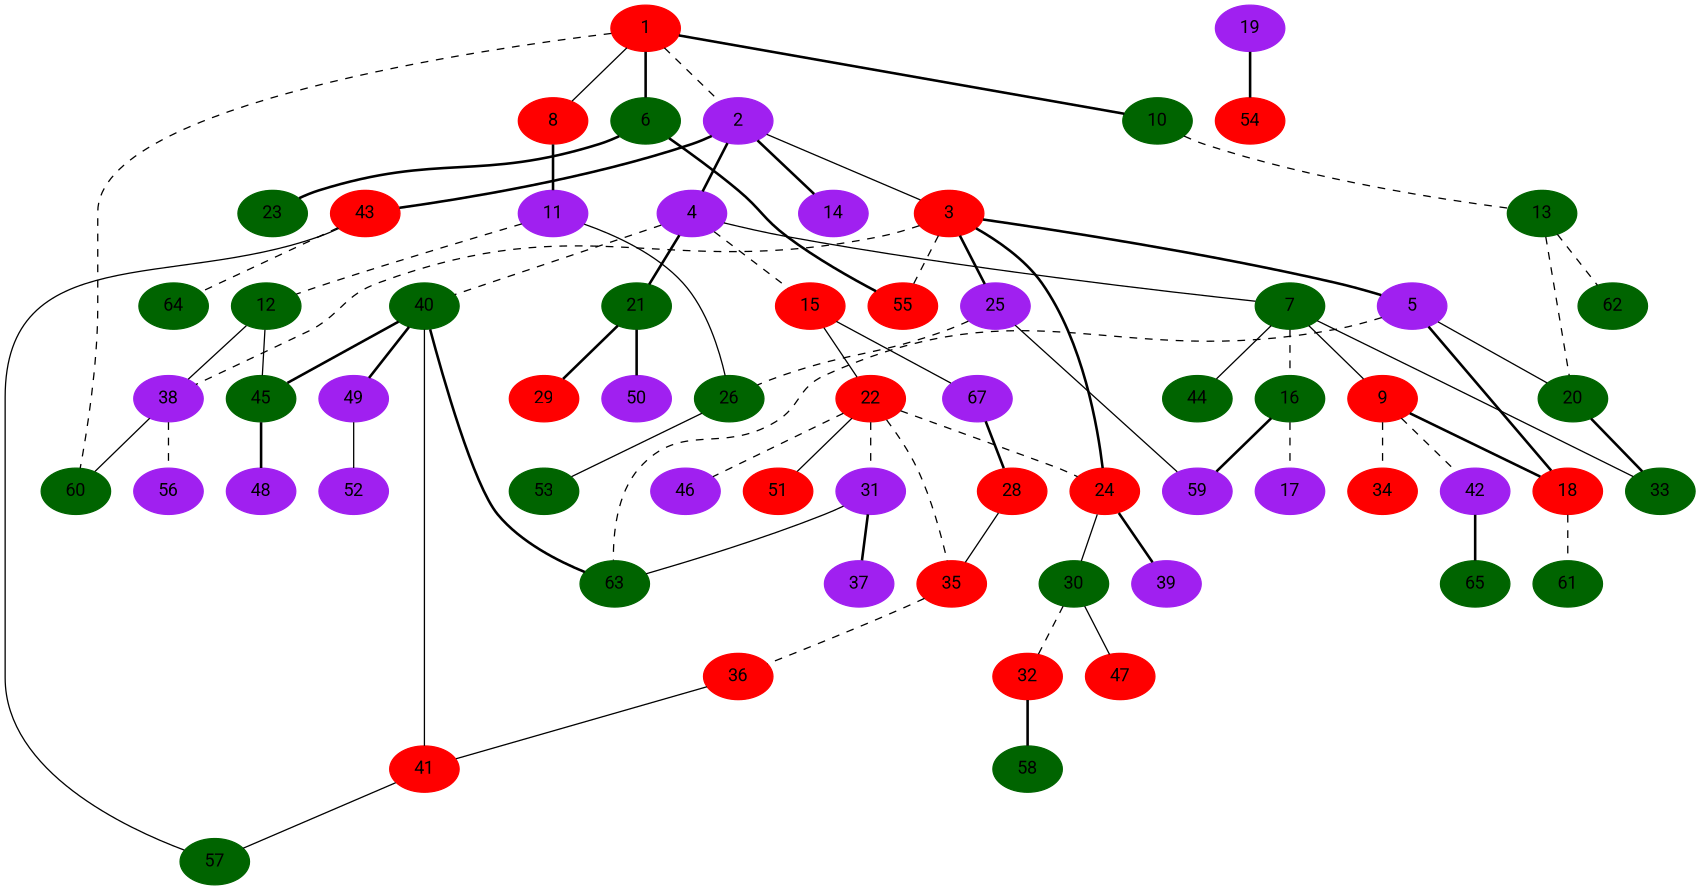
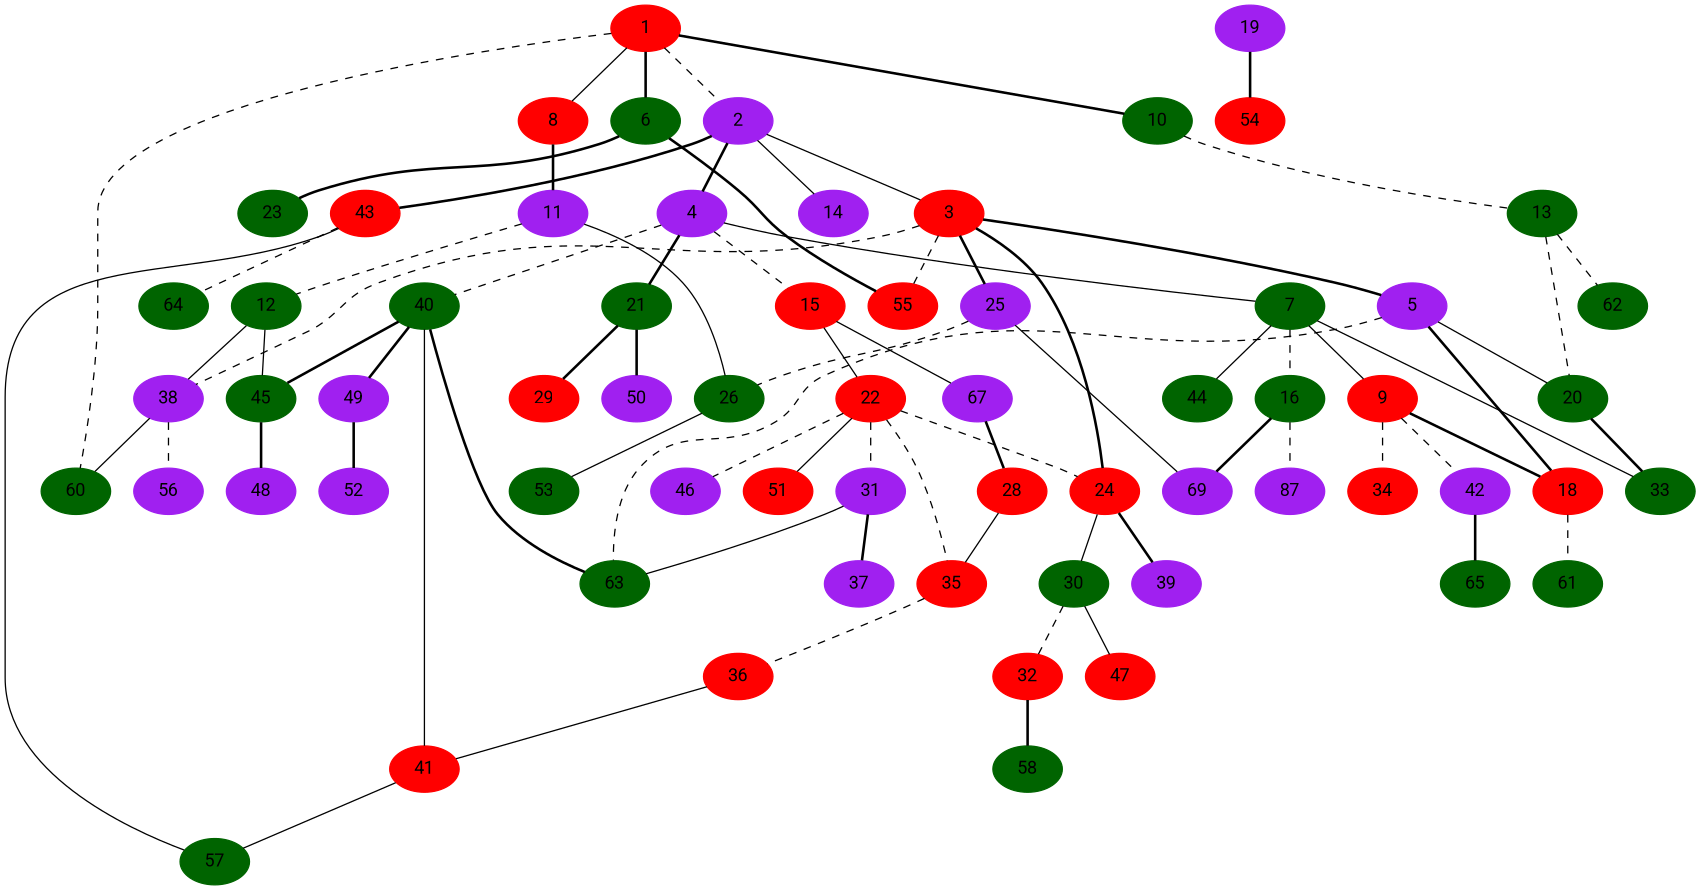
edge "2" -- "14": style bold -> solid
edge "49" -- "52": style solid -> bold
node "59": label "59" -> "69"
node "17": label "17" -> "87"
